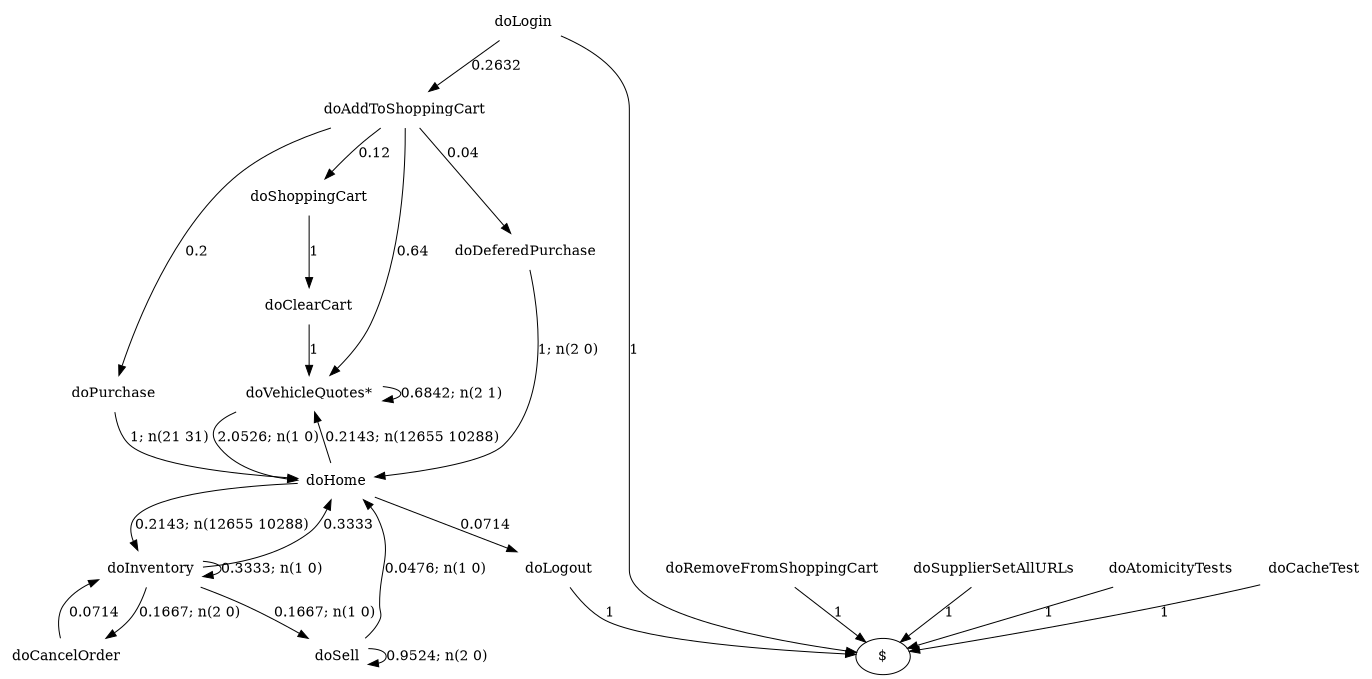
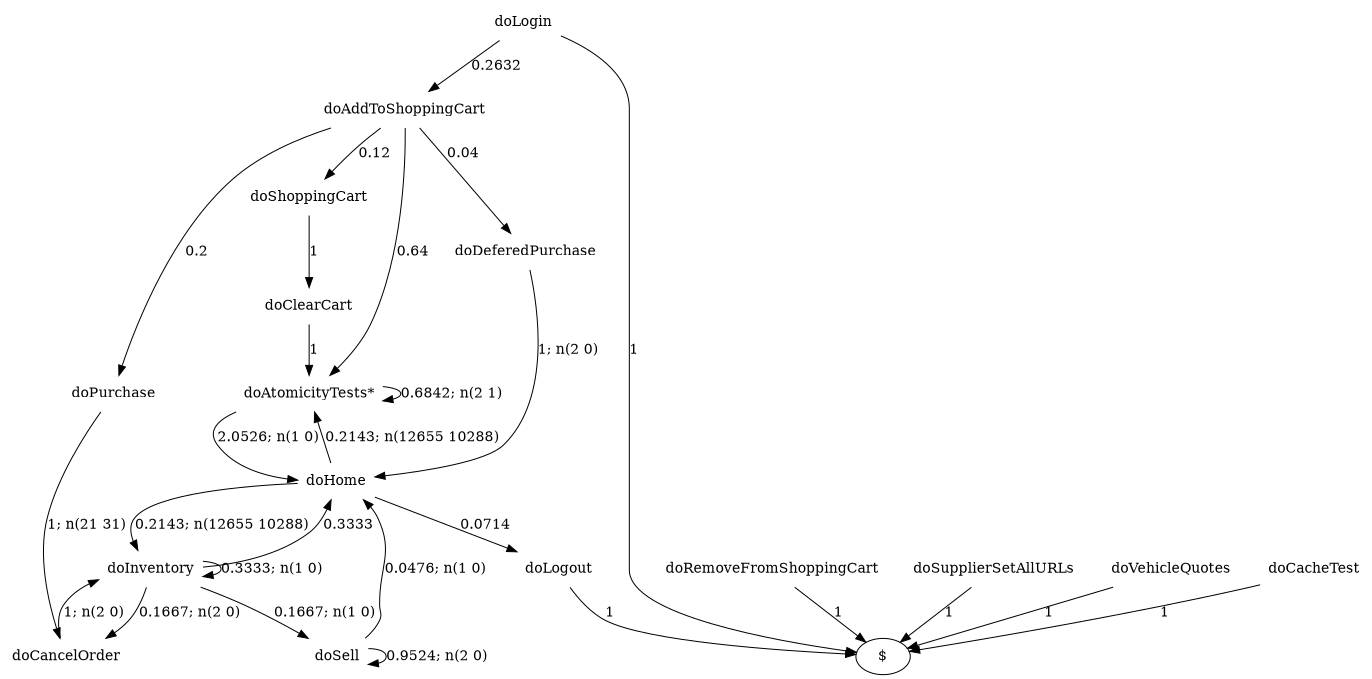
node "doVehicleQuotes*": label "doVehicleQuotes*" -> "doAtomicityTests*"
edge "doPurchase" -> "doHome": now "doPurchase" -> "doCancelOrder"
node "doAtomicityTests": label "doAtomicityTests" -> "doVehicleQuotes"
edge "doCancelOrder" -> "doInventory": label "0.0714" -> "1; n(2 0)"
